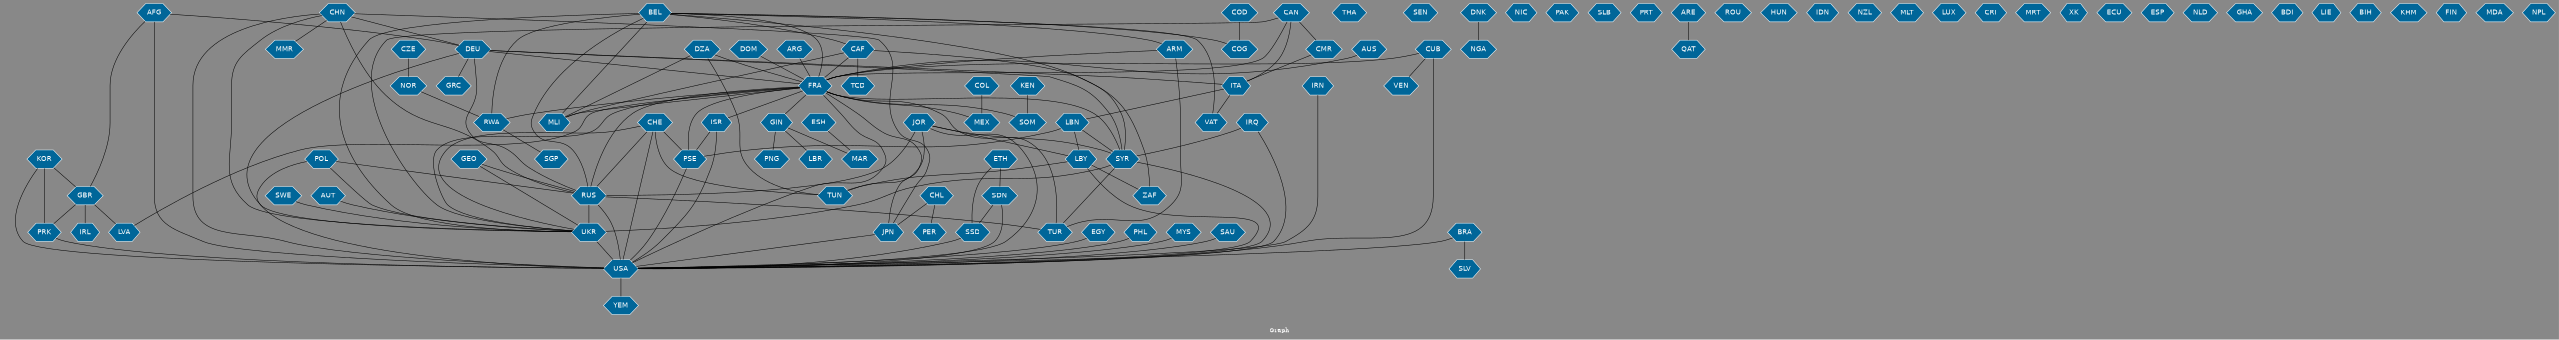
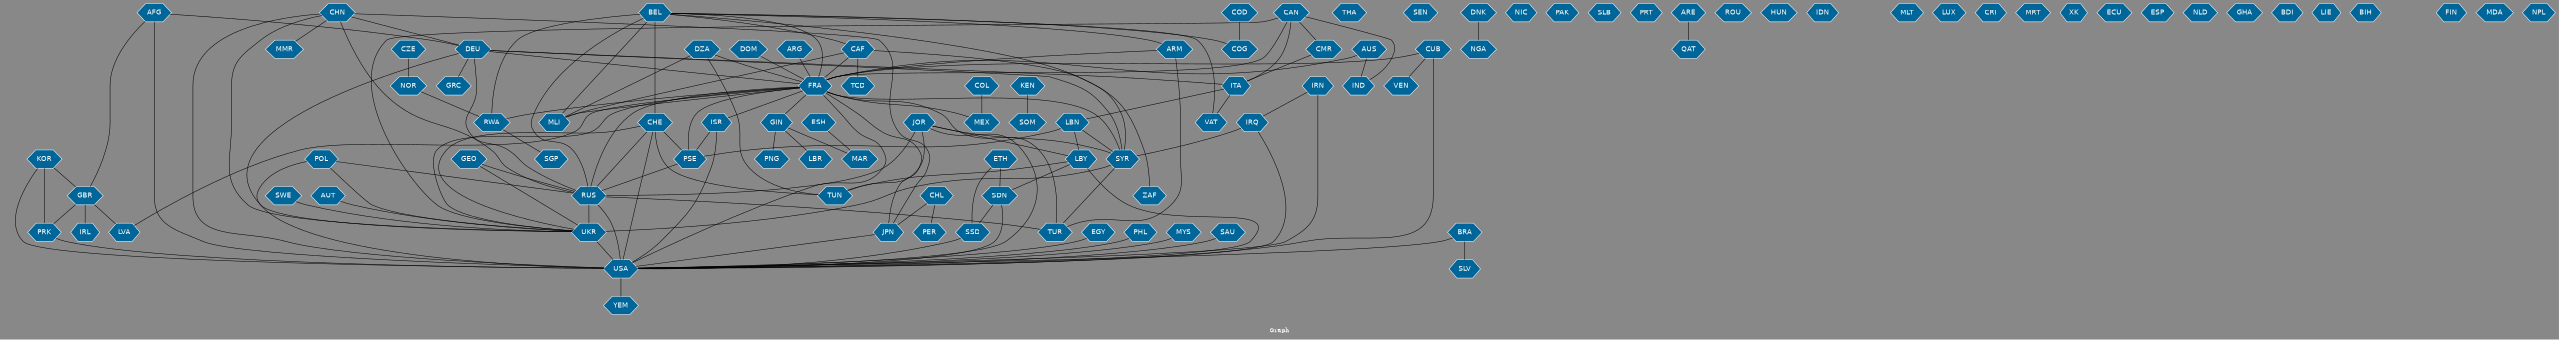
node "NZL": removed
node "KHM": removed
edge "BEL" -- "UKR": now "BEL" -- "CHE"
node "IND": added
edge "IRN" -- "IRQ": added
edge "FRA" -- "SOM": removed
edge "LBY" -- "ZAF": now "LBY" -- "SDN"
edge "PSE" -- "USA": now "PSE" -- "RUS"
edge "SYR" -- "USA": removed
